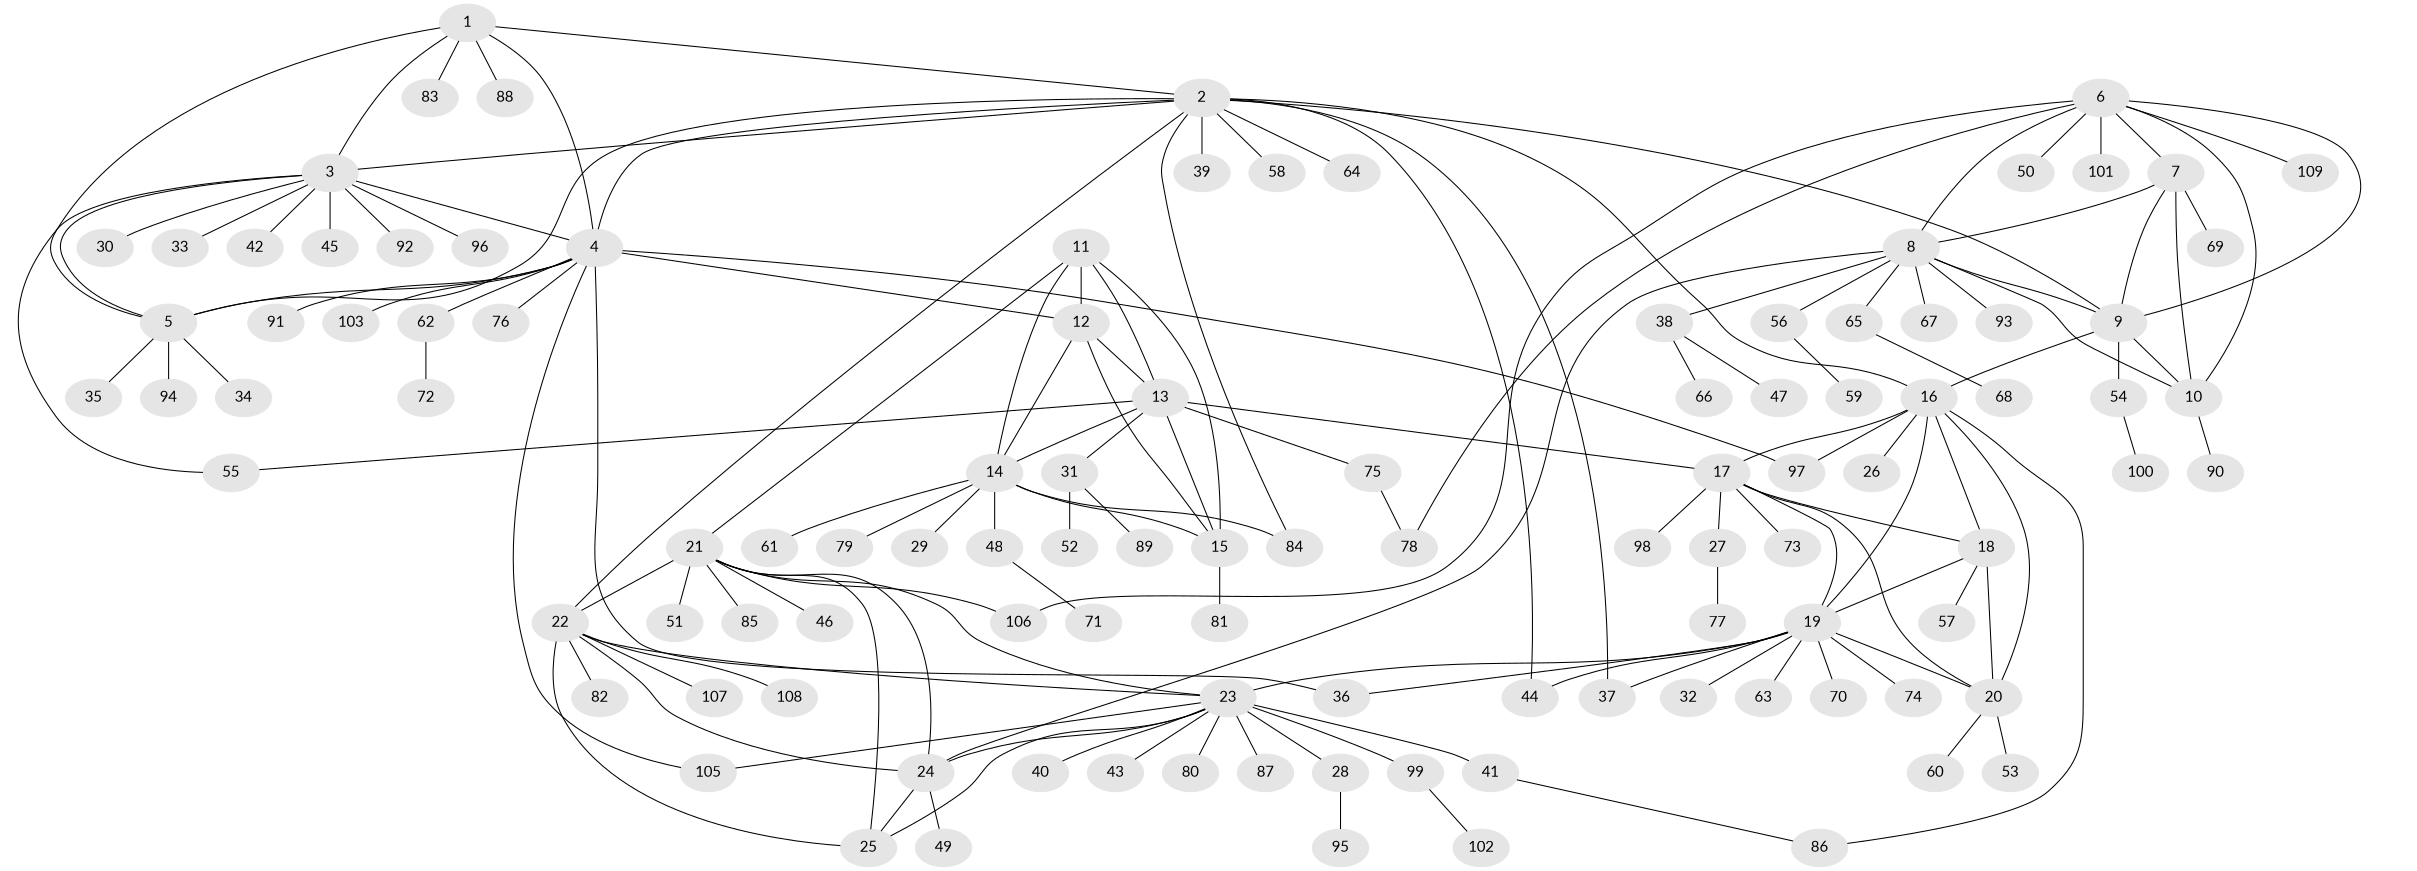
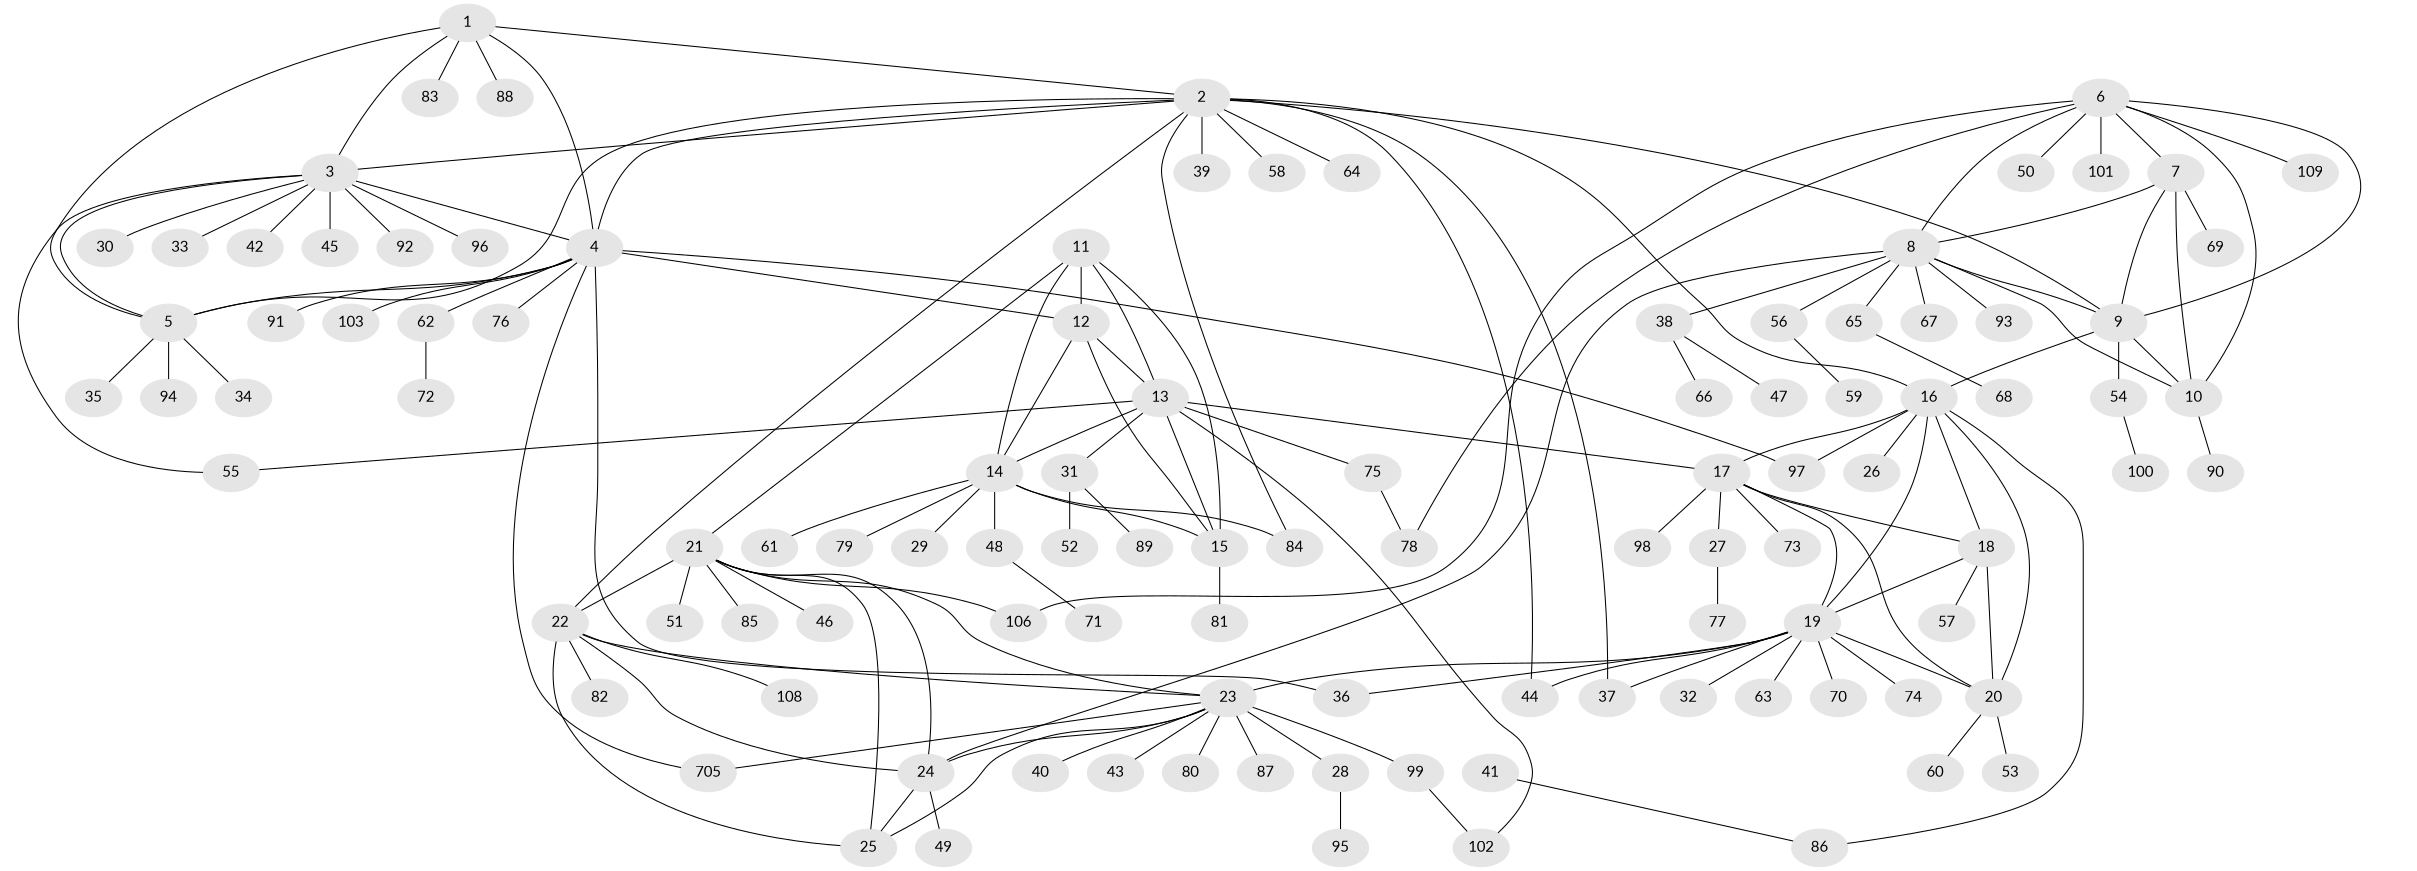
edge "13" -- "102": added
node "107": removed
edge "23" -- "41": removed
node "105": label "105" -> "705"
